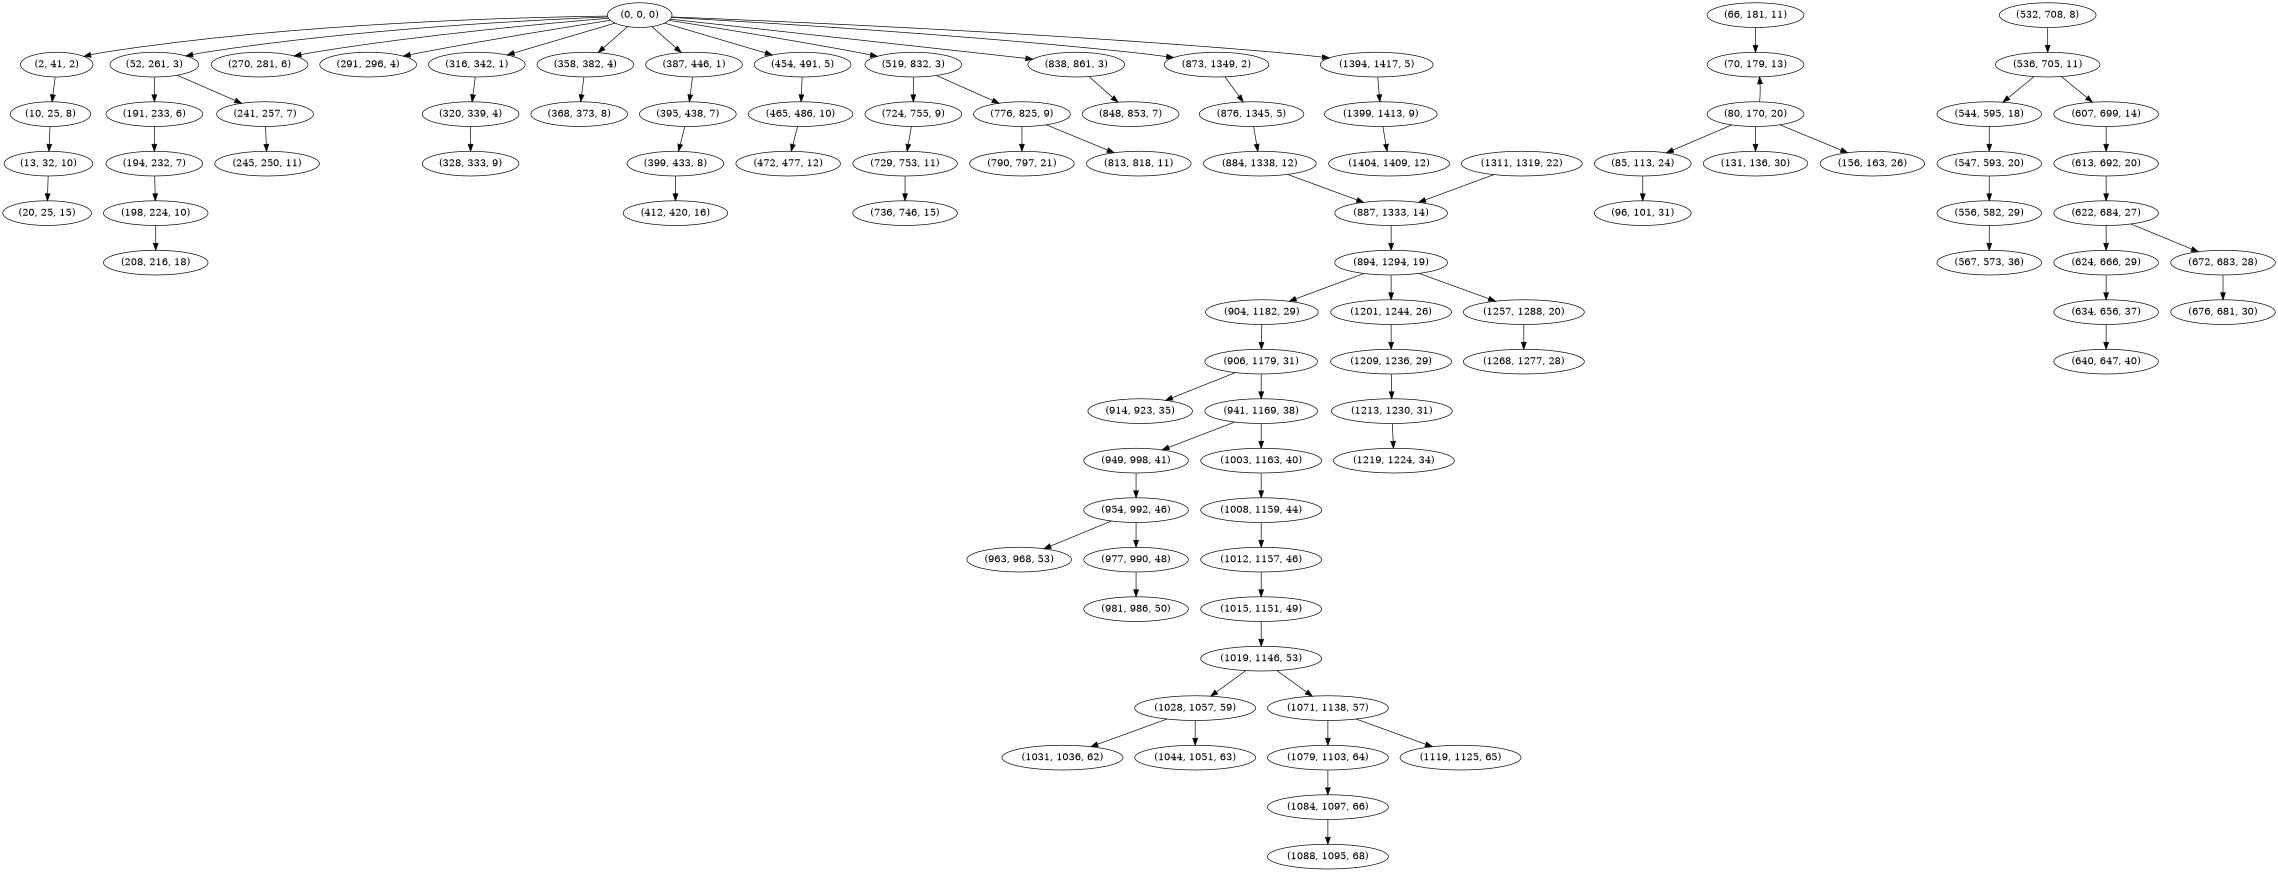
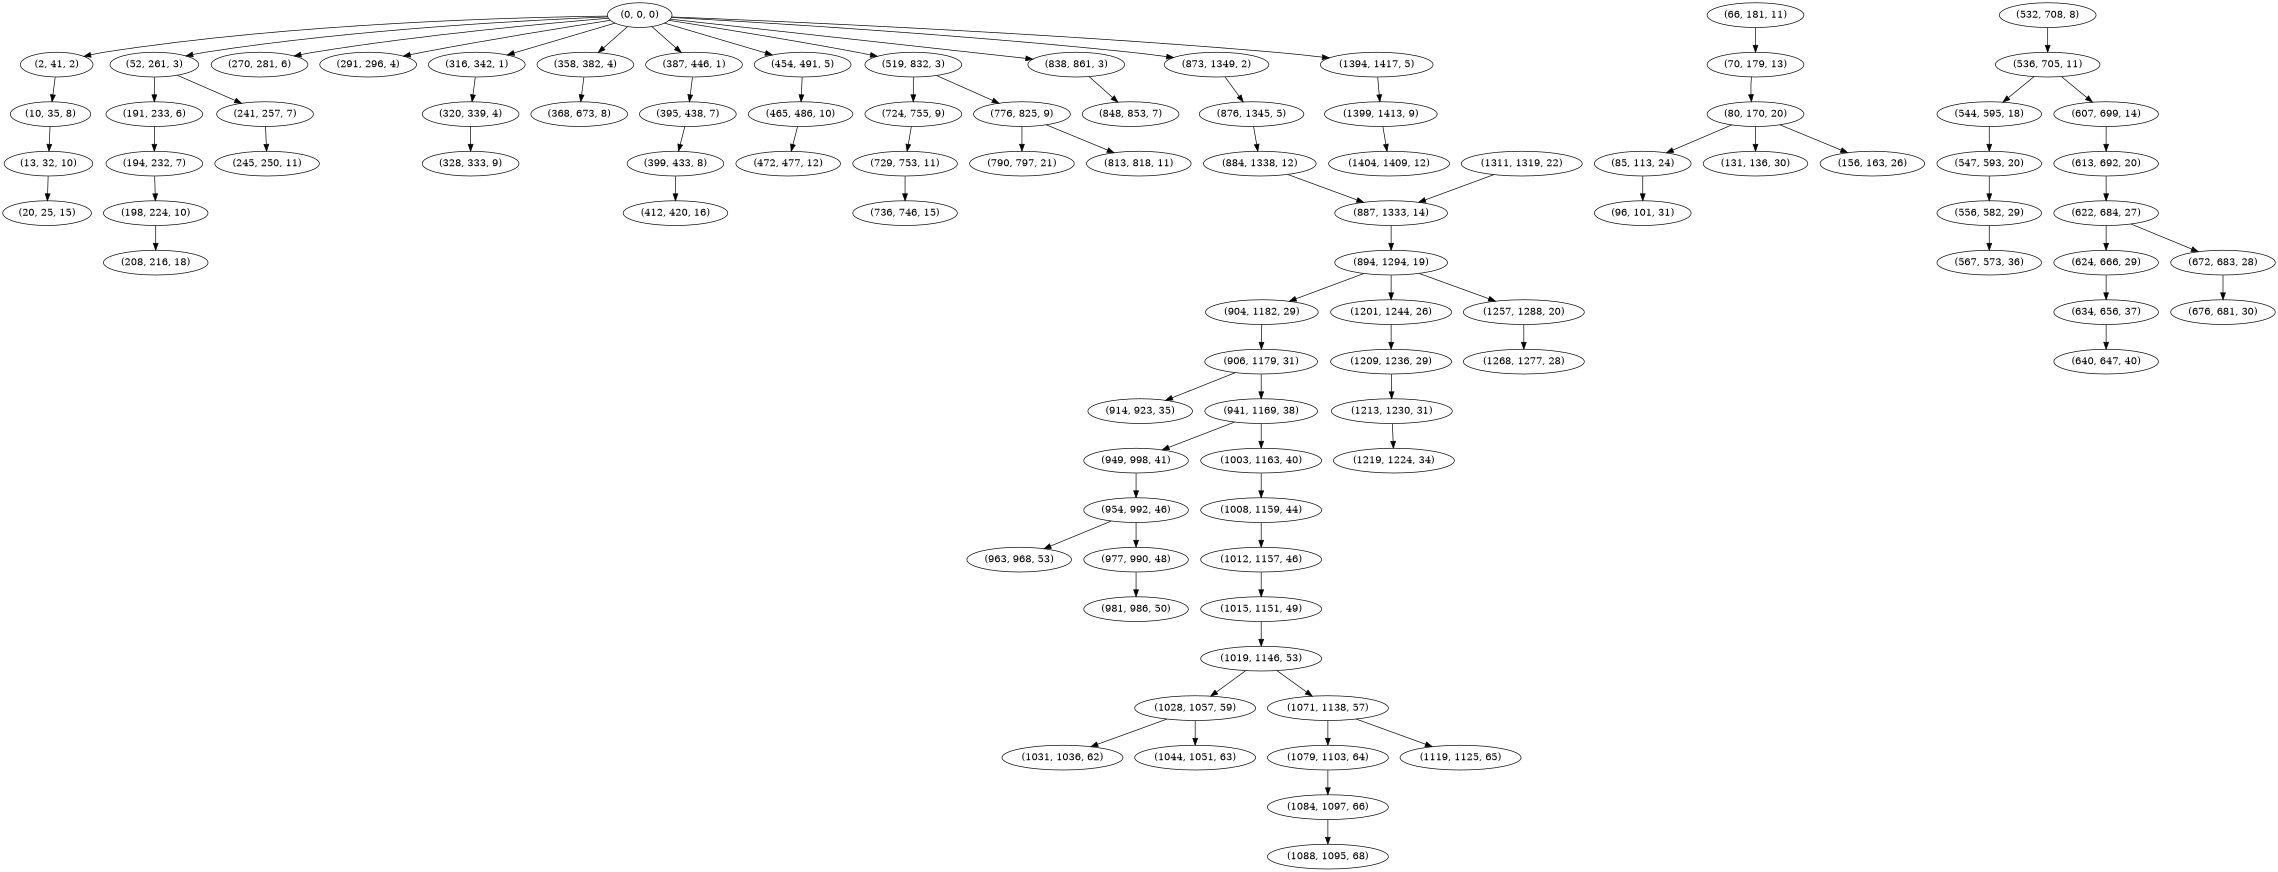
edge "(80, 170, 20)" -> "(70, 179, 13)": reversed
node "(10, 25, 8)": label "(10, 25, 8)" -> "(10, 35, 8)"
node "(368, 373, 8)": label "(368, 373, 8)" -> "(368, 673, 8)"
